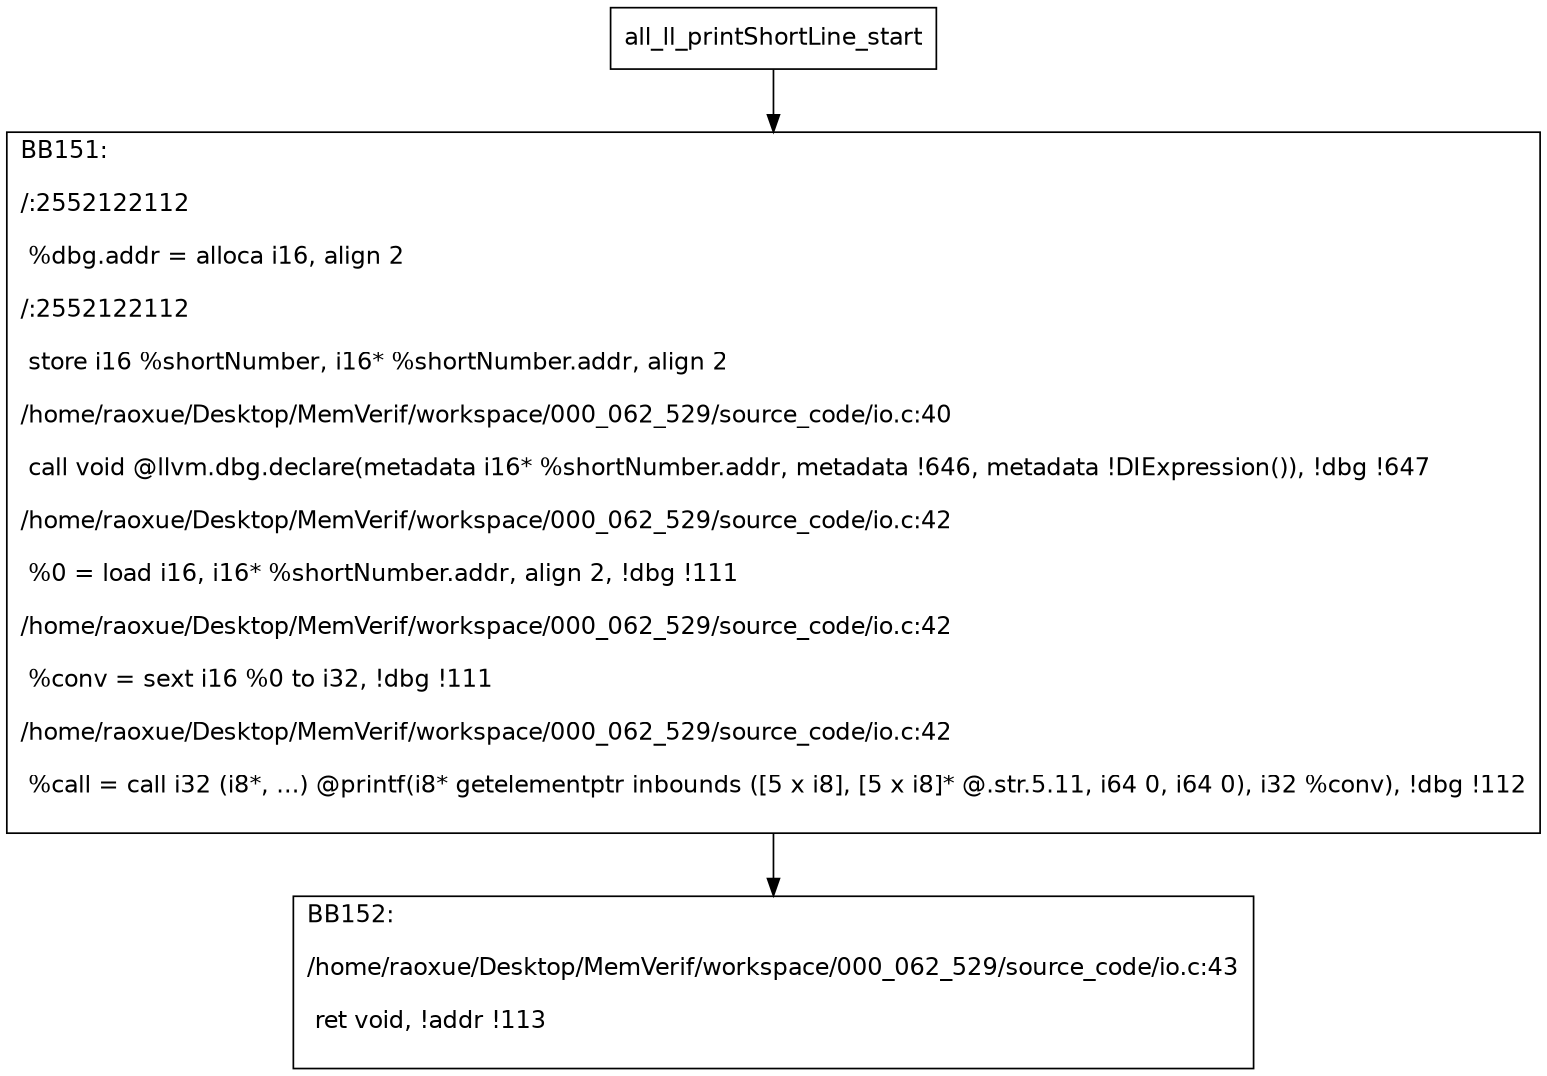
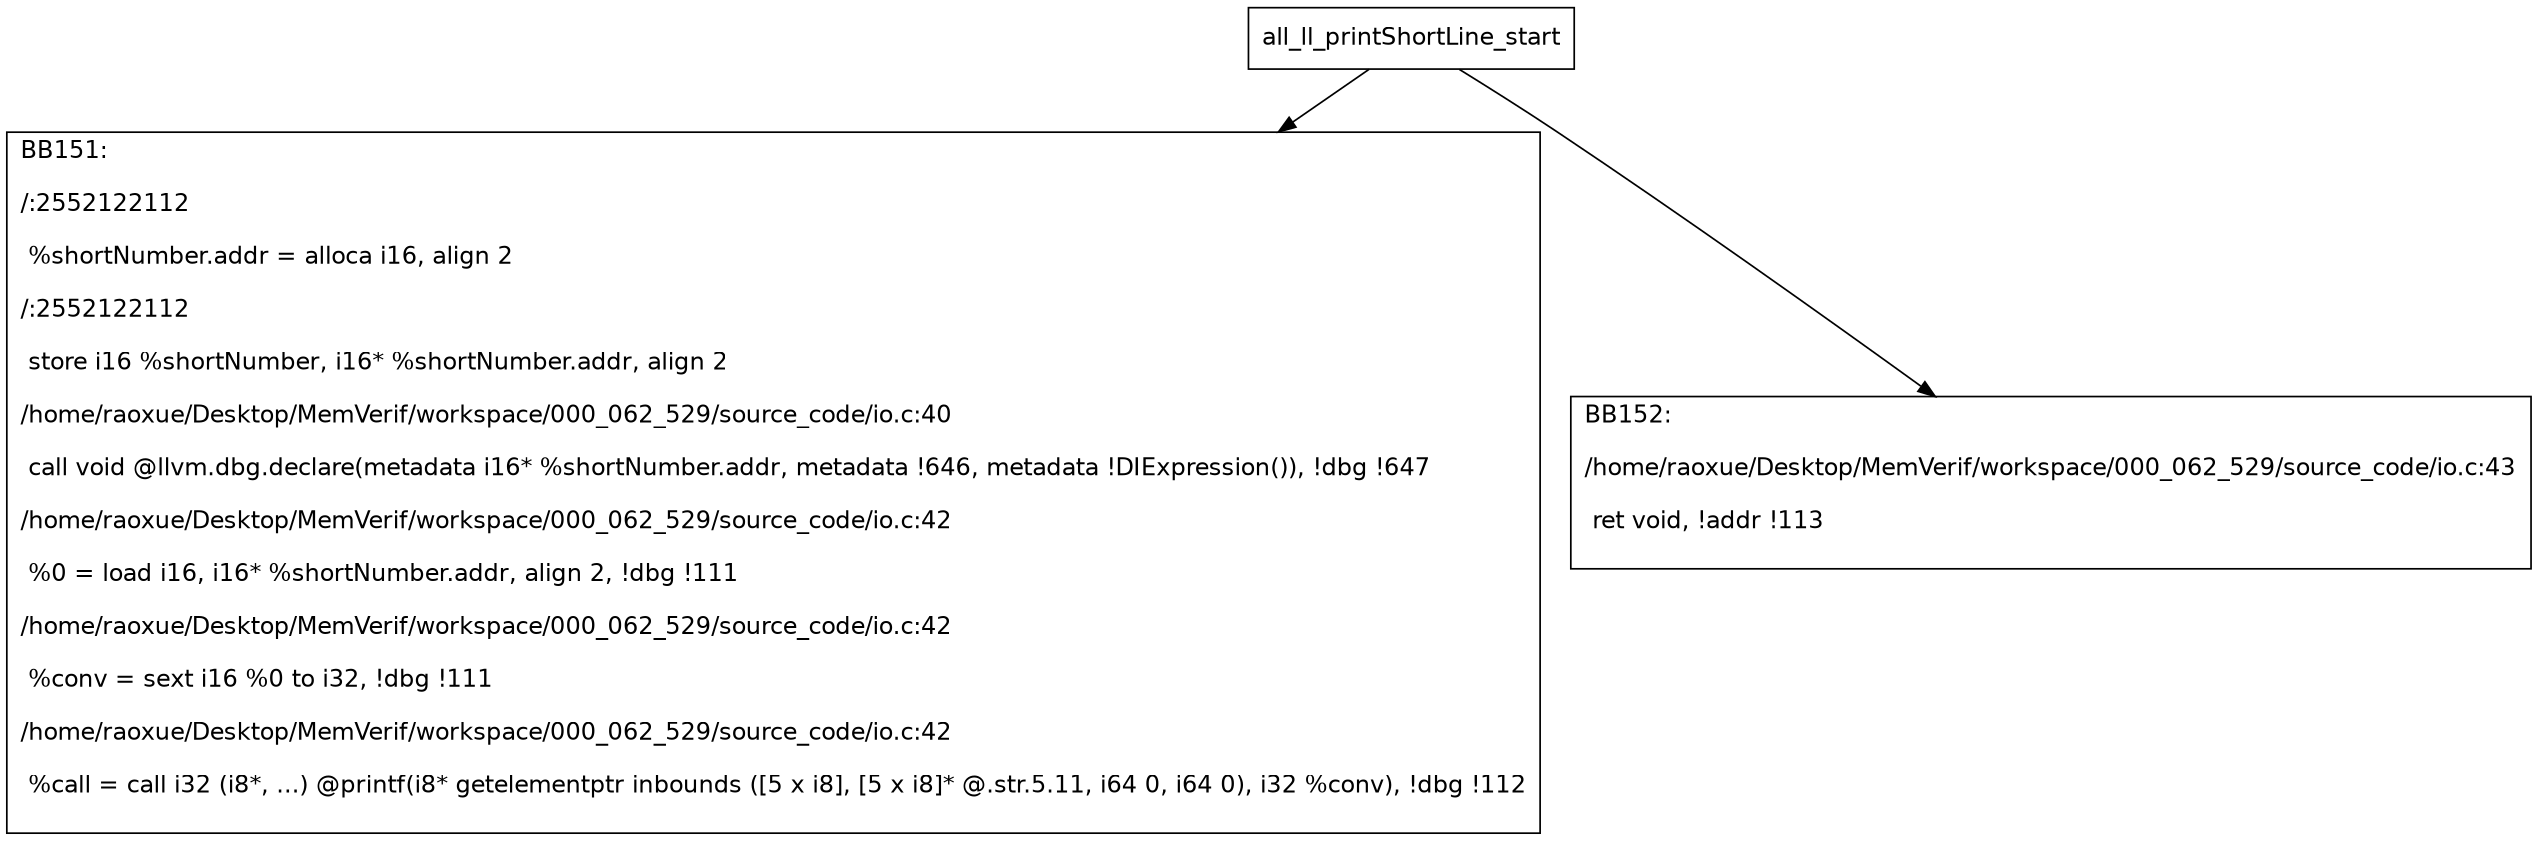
node "BB151:": text "%dbg.addr = alloca i16, align 2" -> "%shortNumber.addr = alloca i16, align 2"
edge "BB151:" -> "BB152:": now "all_ll_printShortLine_start" -> "BB152:"
